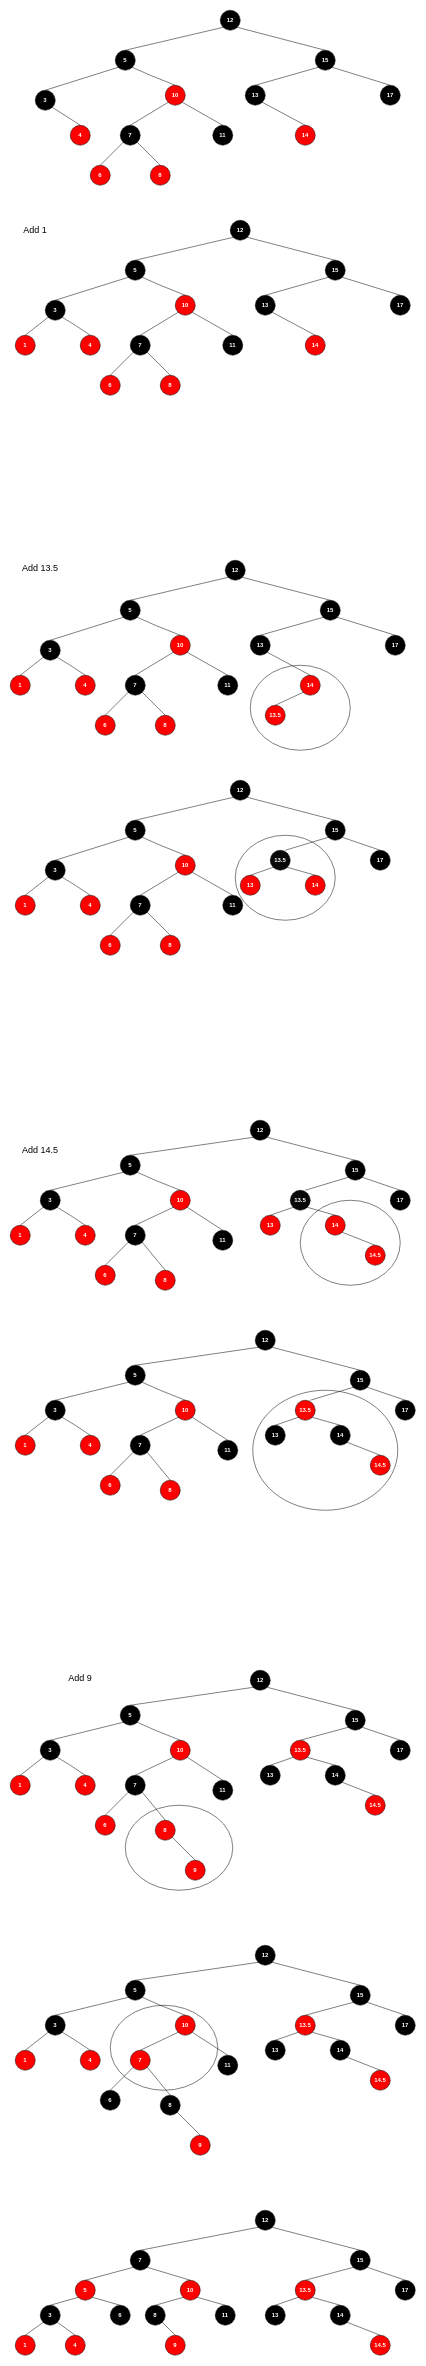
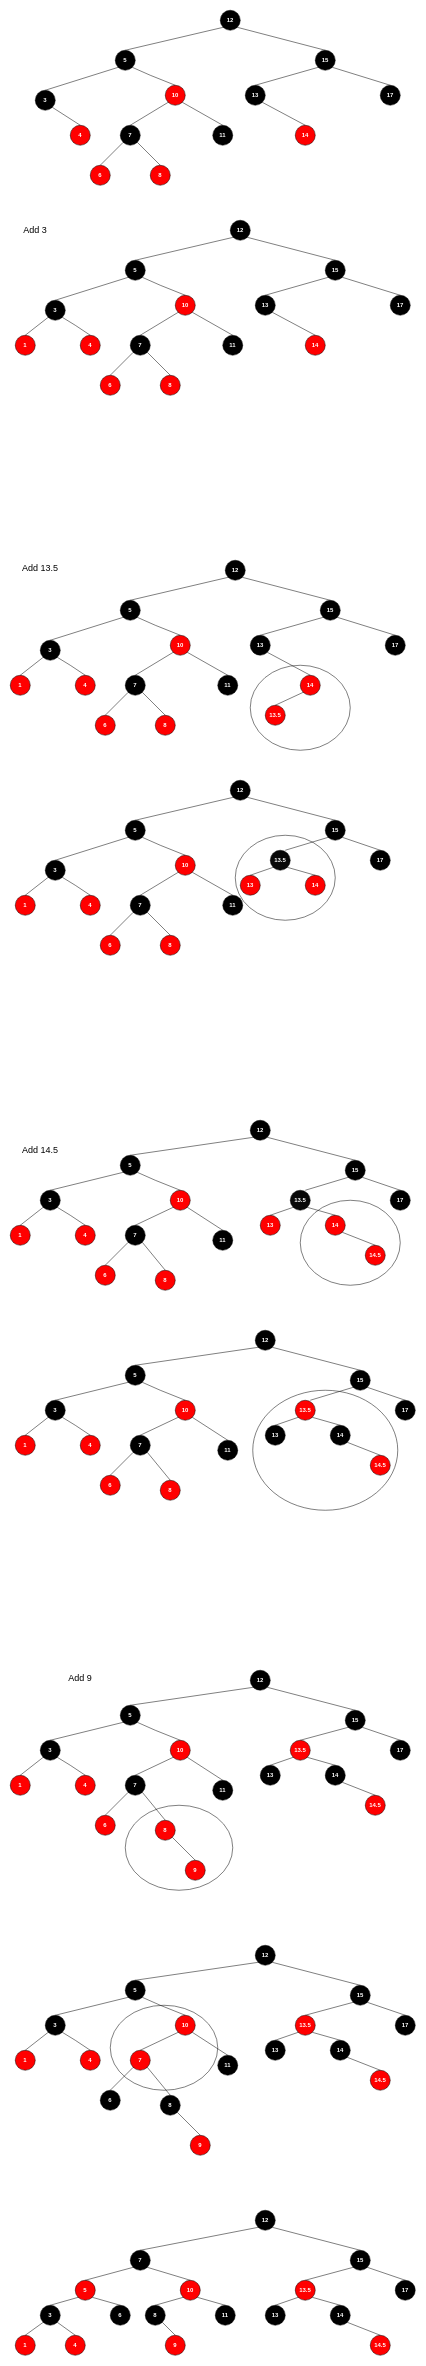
node "Add 1": label "Add 1" -> "Add 3"
